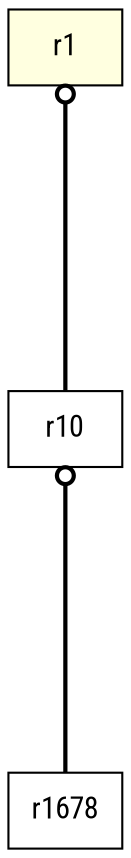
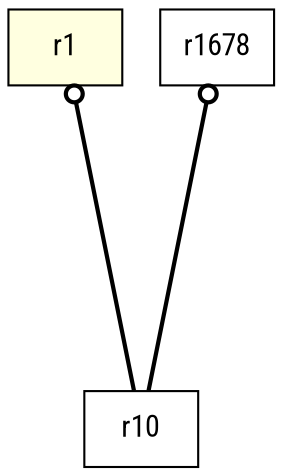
edge "r1678" -> "r10": reversed
